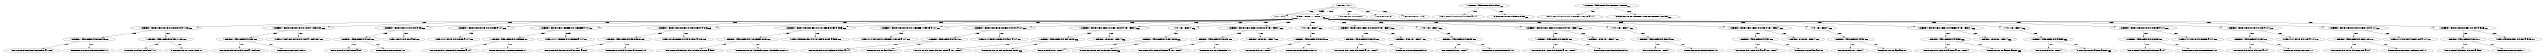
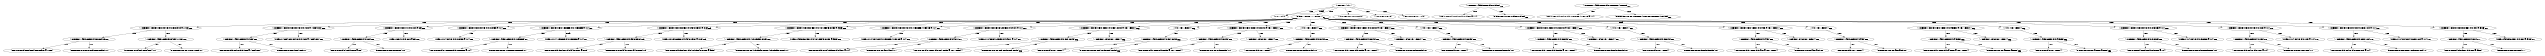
edge "(BLOCK,<empty>,<empty>)" -> "(<operator>.assignment,Vector this.filesets = new Vector())": removed, label "AST:"
